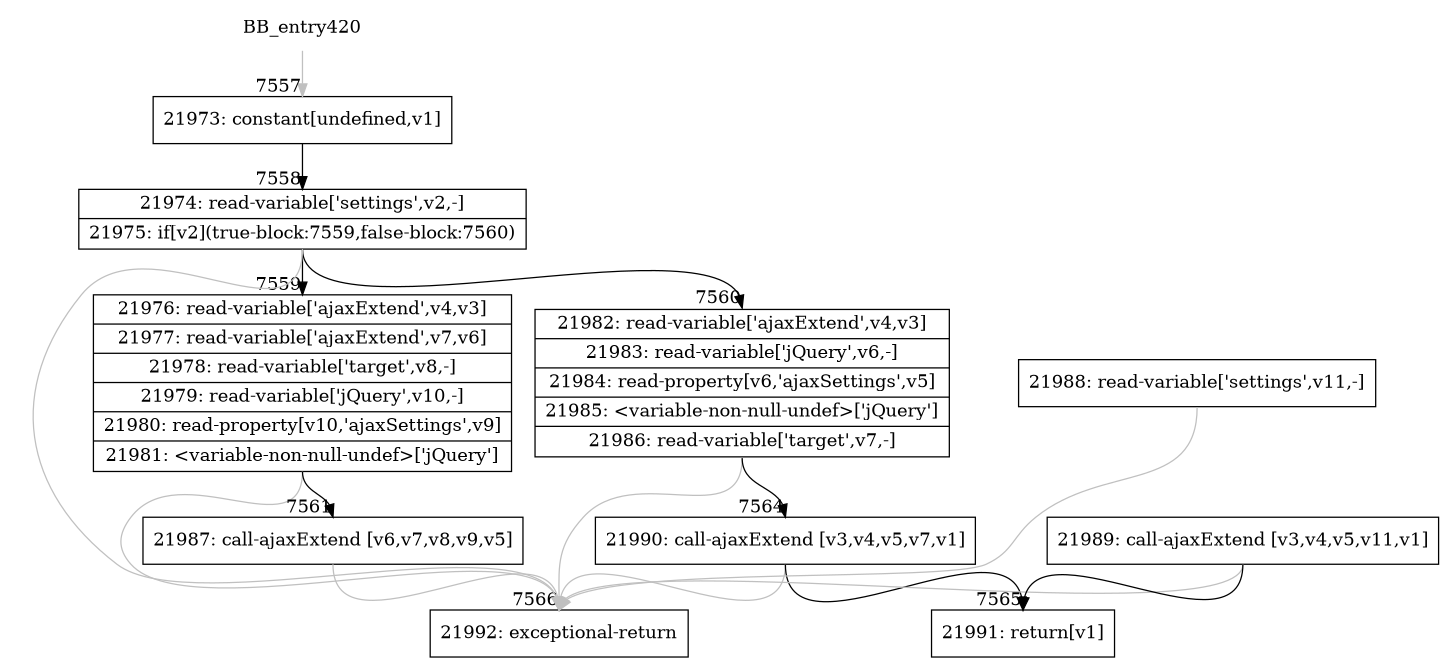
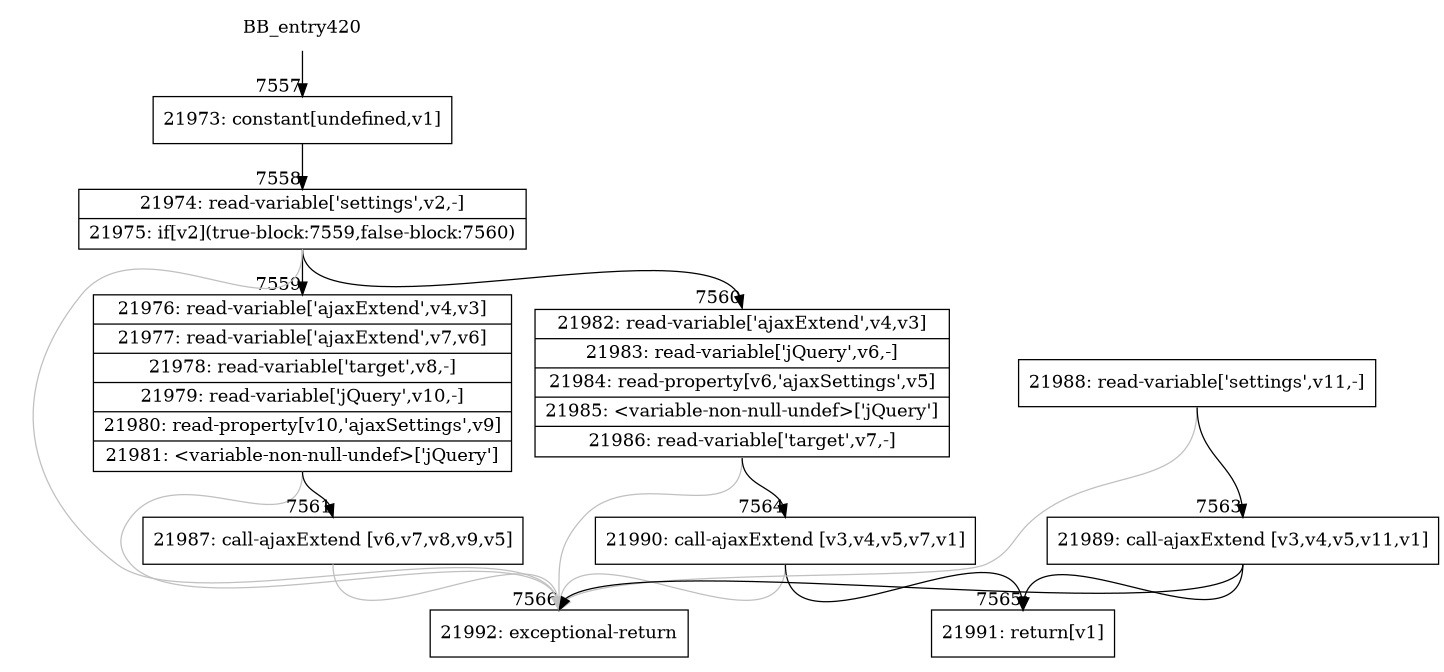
edge "BB_entry420" -> "21973: constant[undefined,v1]": color gray -> black
edge "21988: read-variable['settings',v11,-]" -> "21989: call-ajaxExtend [v3,v4,v5,v11,v1]": added
edge "21989: call-ajaxExtend [v3,v4,v5,v11,v1]" -> "21992: exceptional-return": color gray -> black
